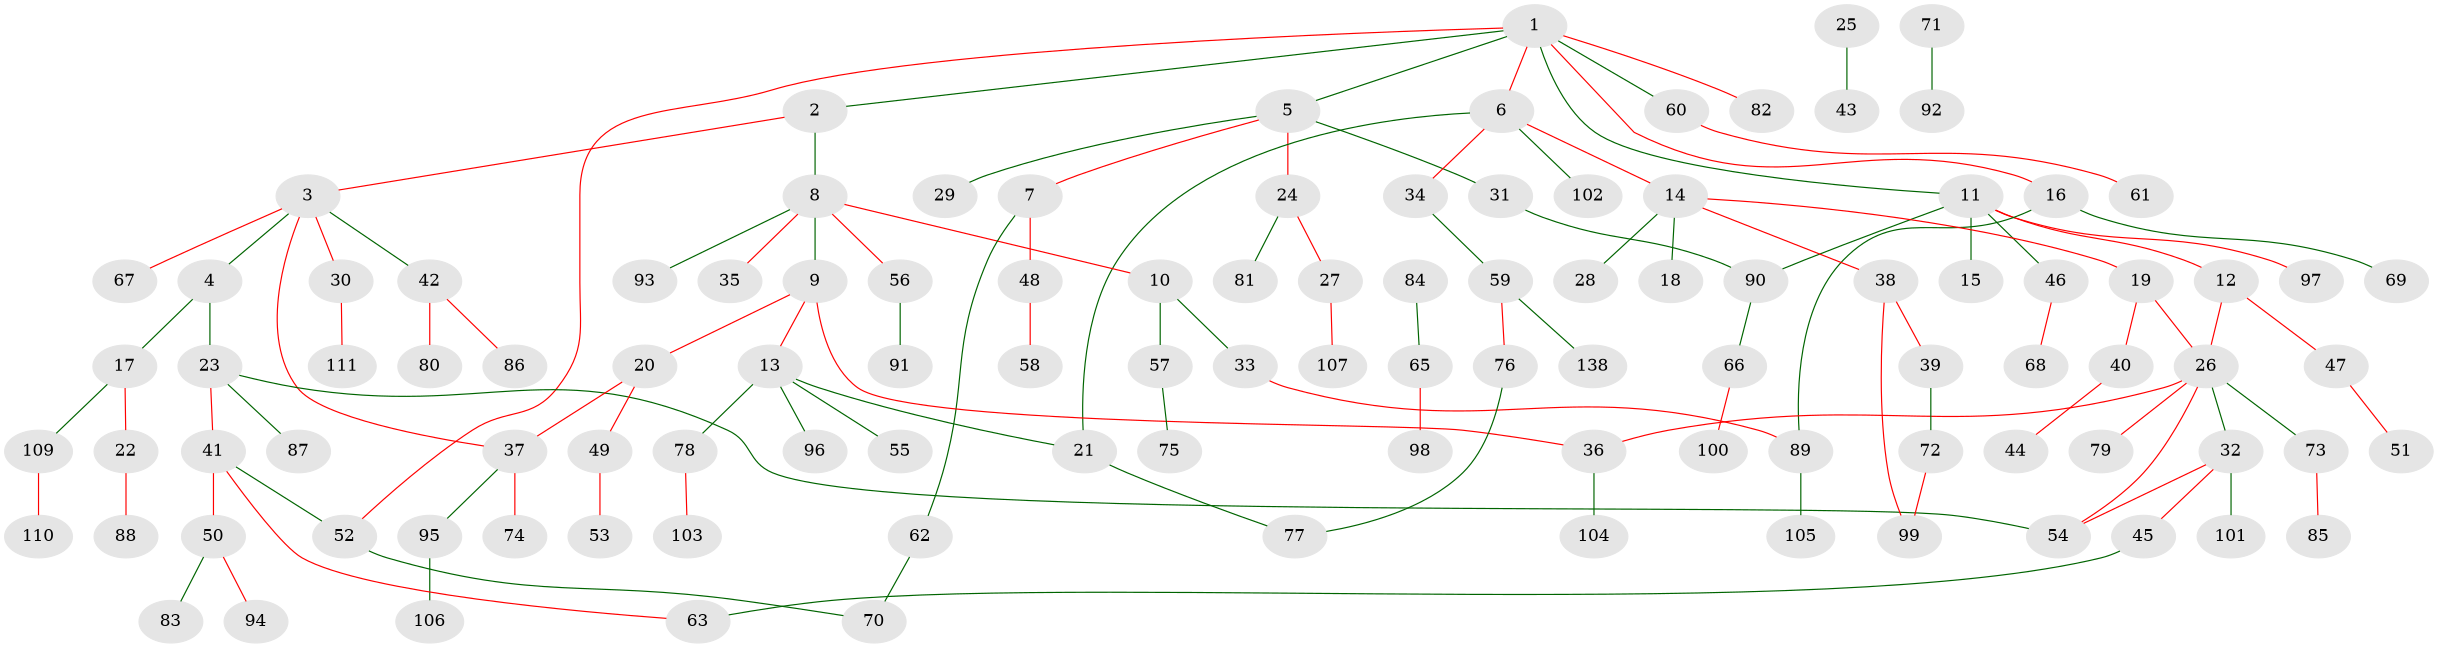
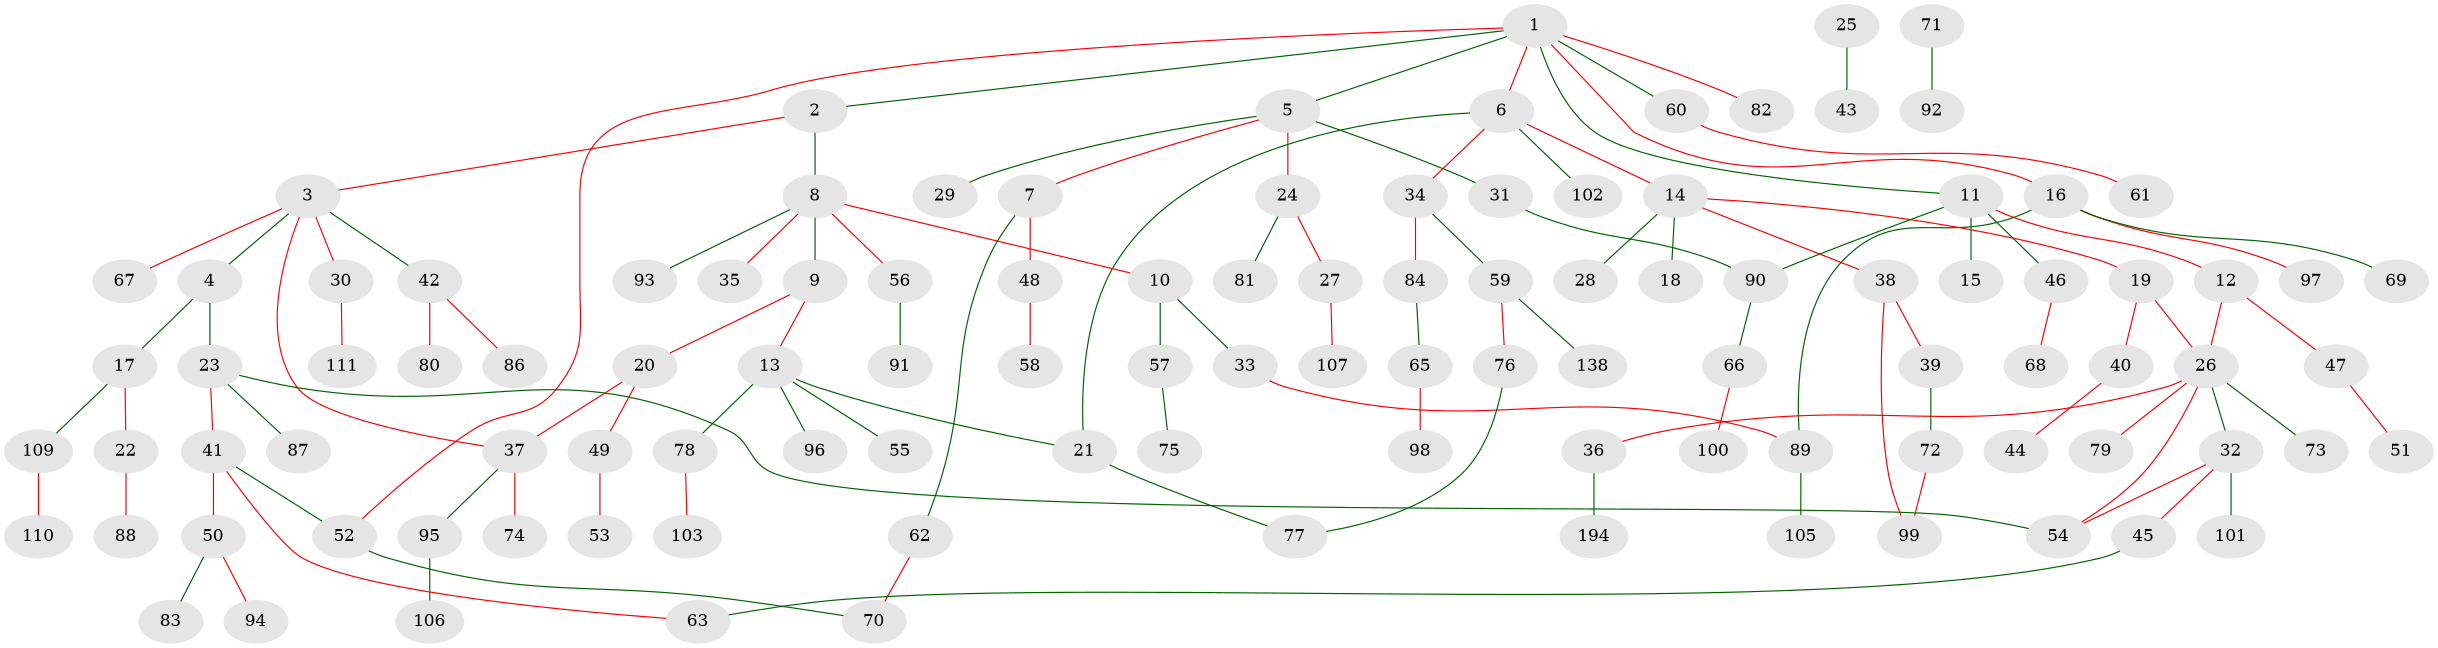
edge "34" -- "84": added
edge "11" -- "97": now "16" -- "97"
edge "9" -- "36": removed
node "104": label "104" -> "194"
node "85": removed
edge "62" -- "70": color darkgreen -> red
